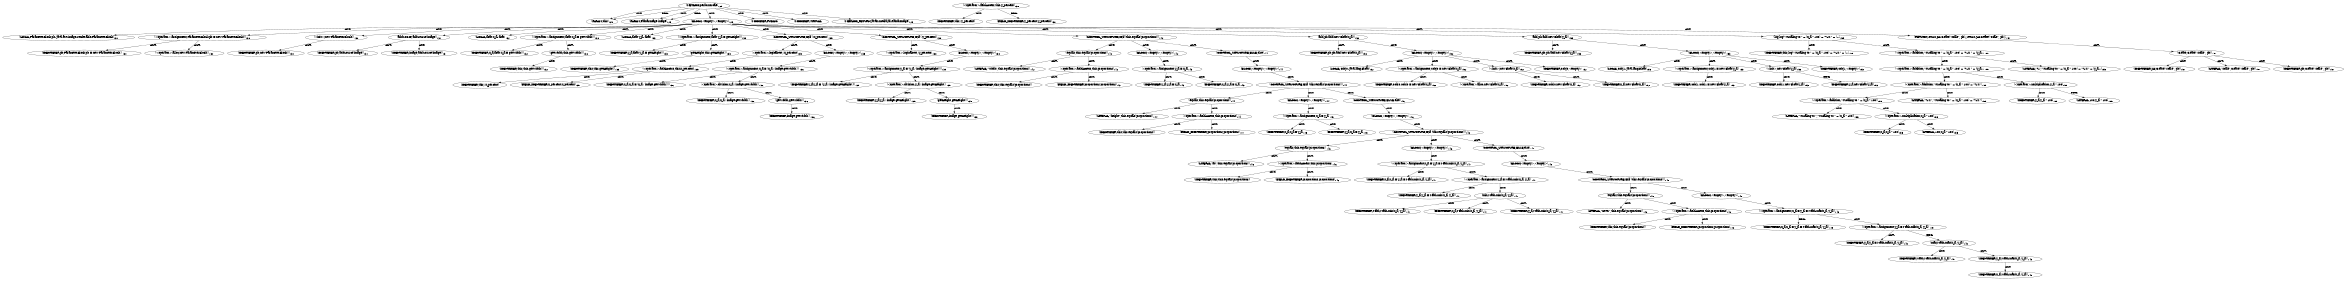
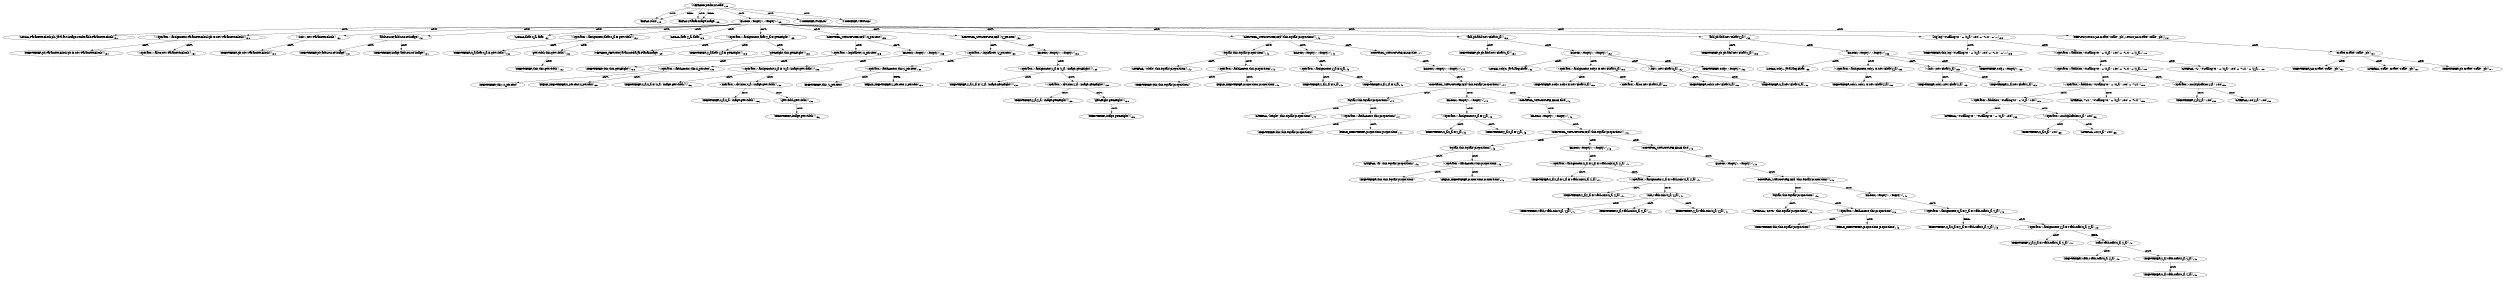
edge "(METHOD,performScale)" -> "(METHOD_RETURN,javax.media.jai.PlanarImage)": now "(<operator>.assignment,float y_fl = getHeight())" -> "(METHOD_RETURN,javax.media.jai.PlanarImage)"
edge "(<operator>.logicalNot,!y_percent)" -> "(<operator>.fieldAccess,this.y_percent)": added, label "AST:"
edge "(<init>,new Float(y_fl))" -> "(IDENTIFIER,y_fl,new Float(y_fl))": label "DDG: " -> "AST: "
edge "(<operator>.multiplication,y_fl * 100)" -> "(LITERAL,100,y_fl * 100)": label "DDG: " -> "AST: "
